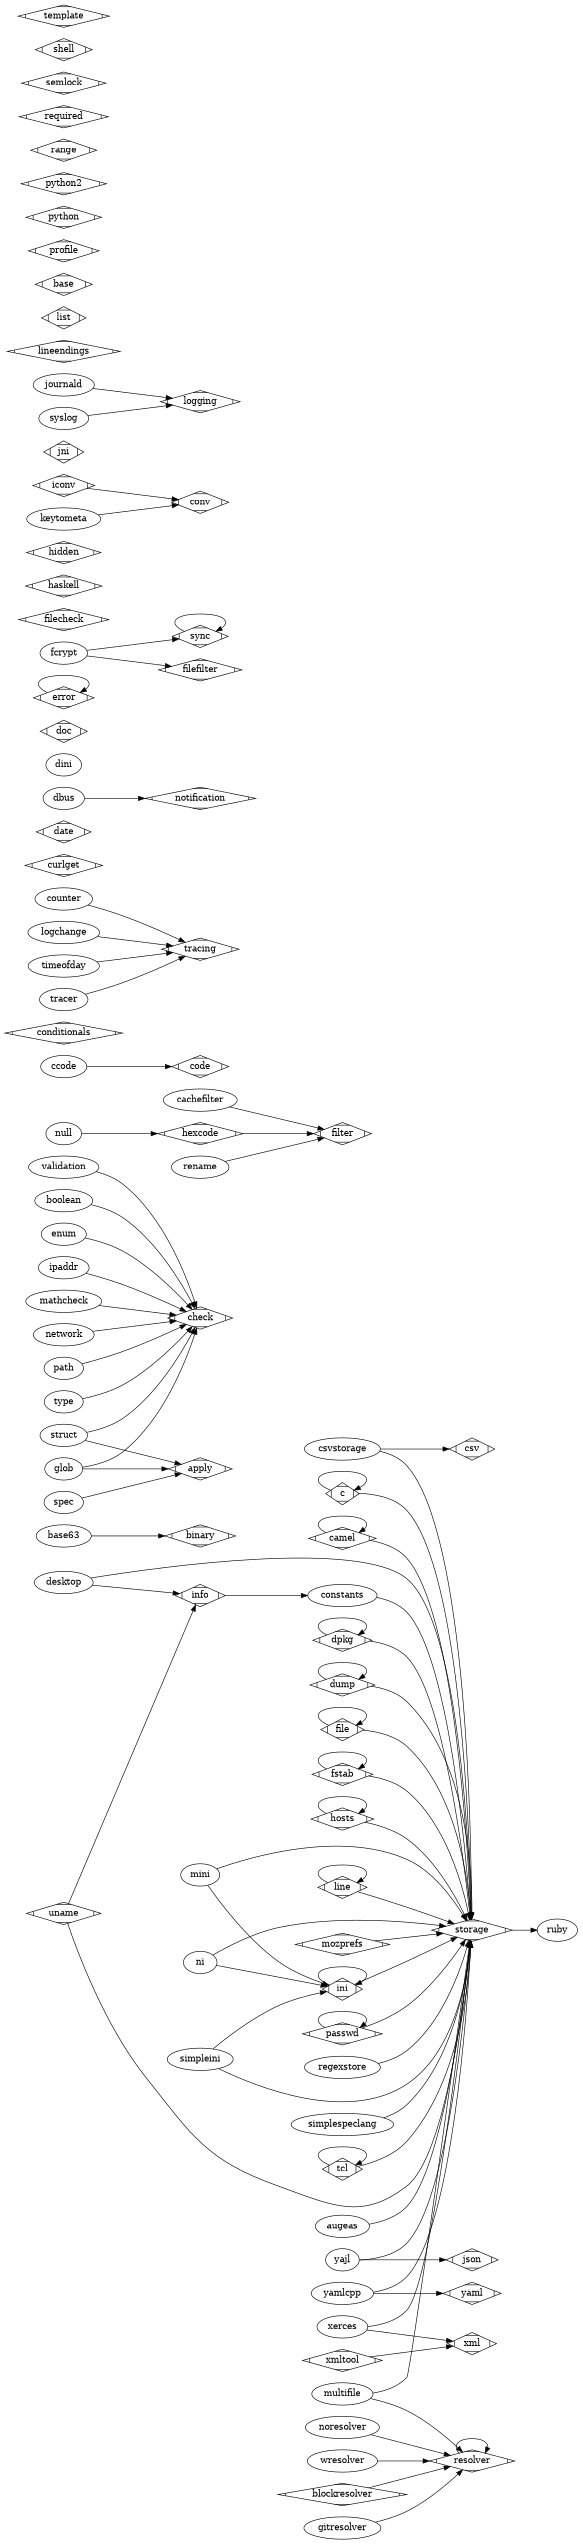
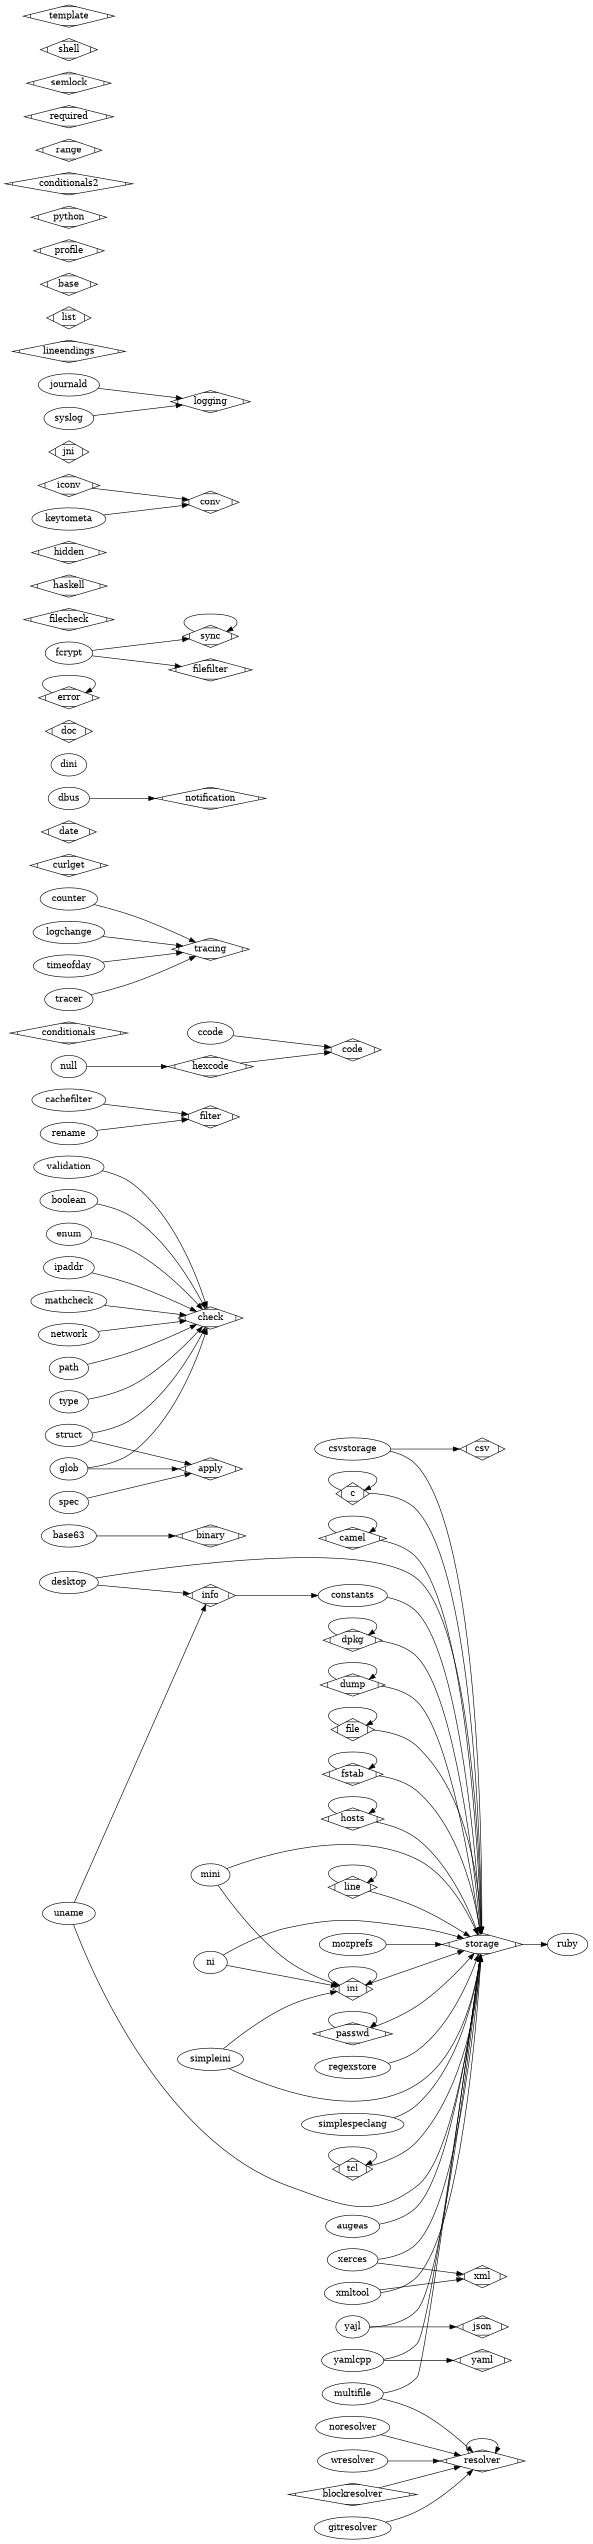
node "python2": label "python2" -> "conditionals2"
edge "hexcode" -> "filter": now "hexcode" -> "code"
node "uname": shape Mdiamond -> ellipse
node "mozprefs": shape Mdiamond -> ellipse
edge "xmltool" -> "storage": added
node "xmltool": shape Mdiamond -> ellipse
